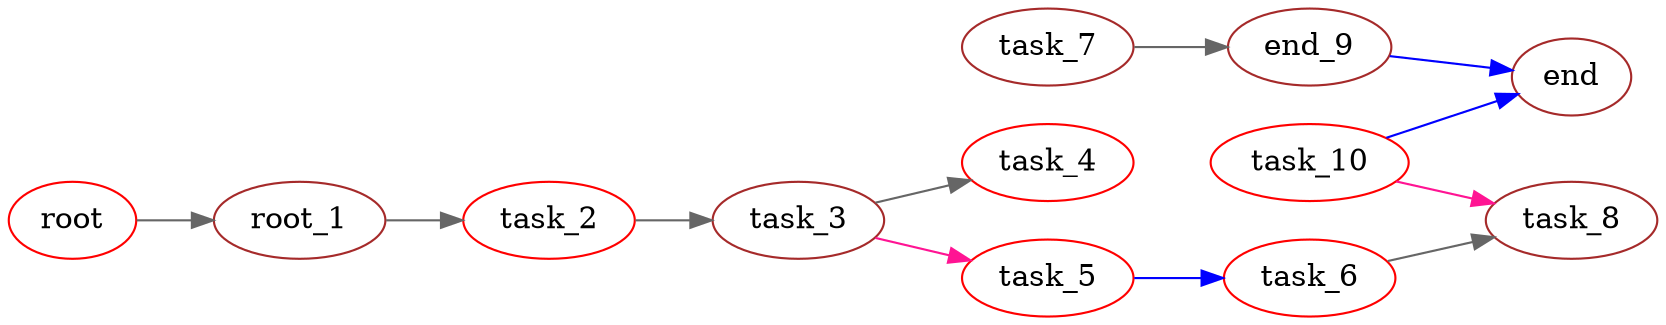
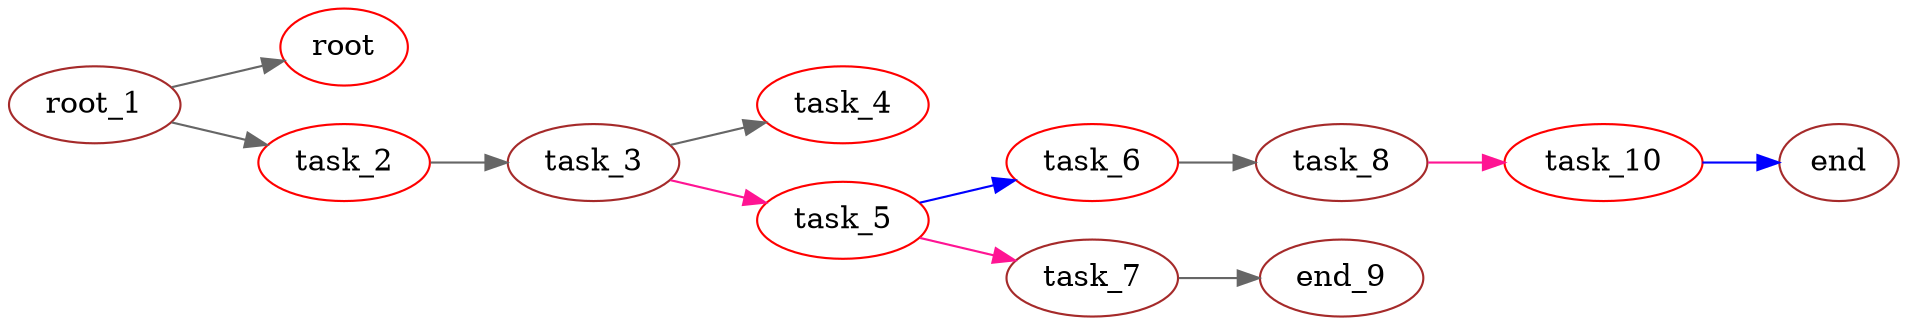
edge "end_9" -> "end": removed
edge "task_10" -> "task_8": reversed
edge "root" -> "root_1": reversed
edge "task_5" -> "task_7": added
